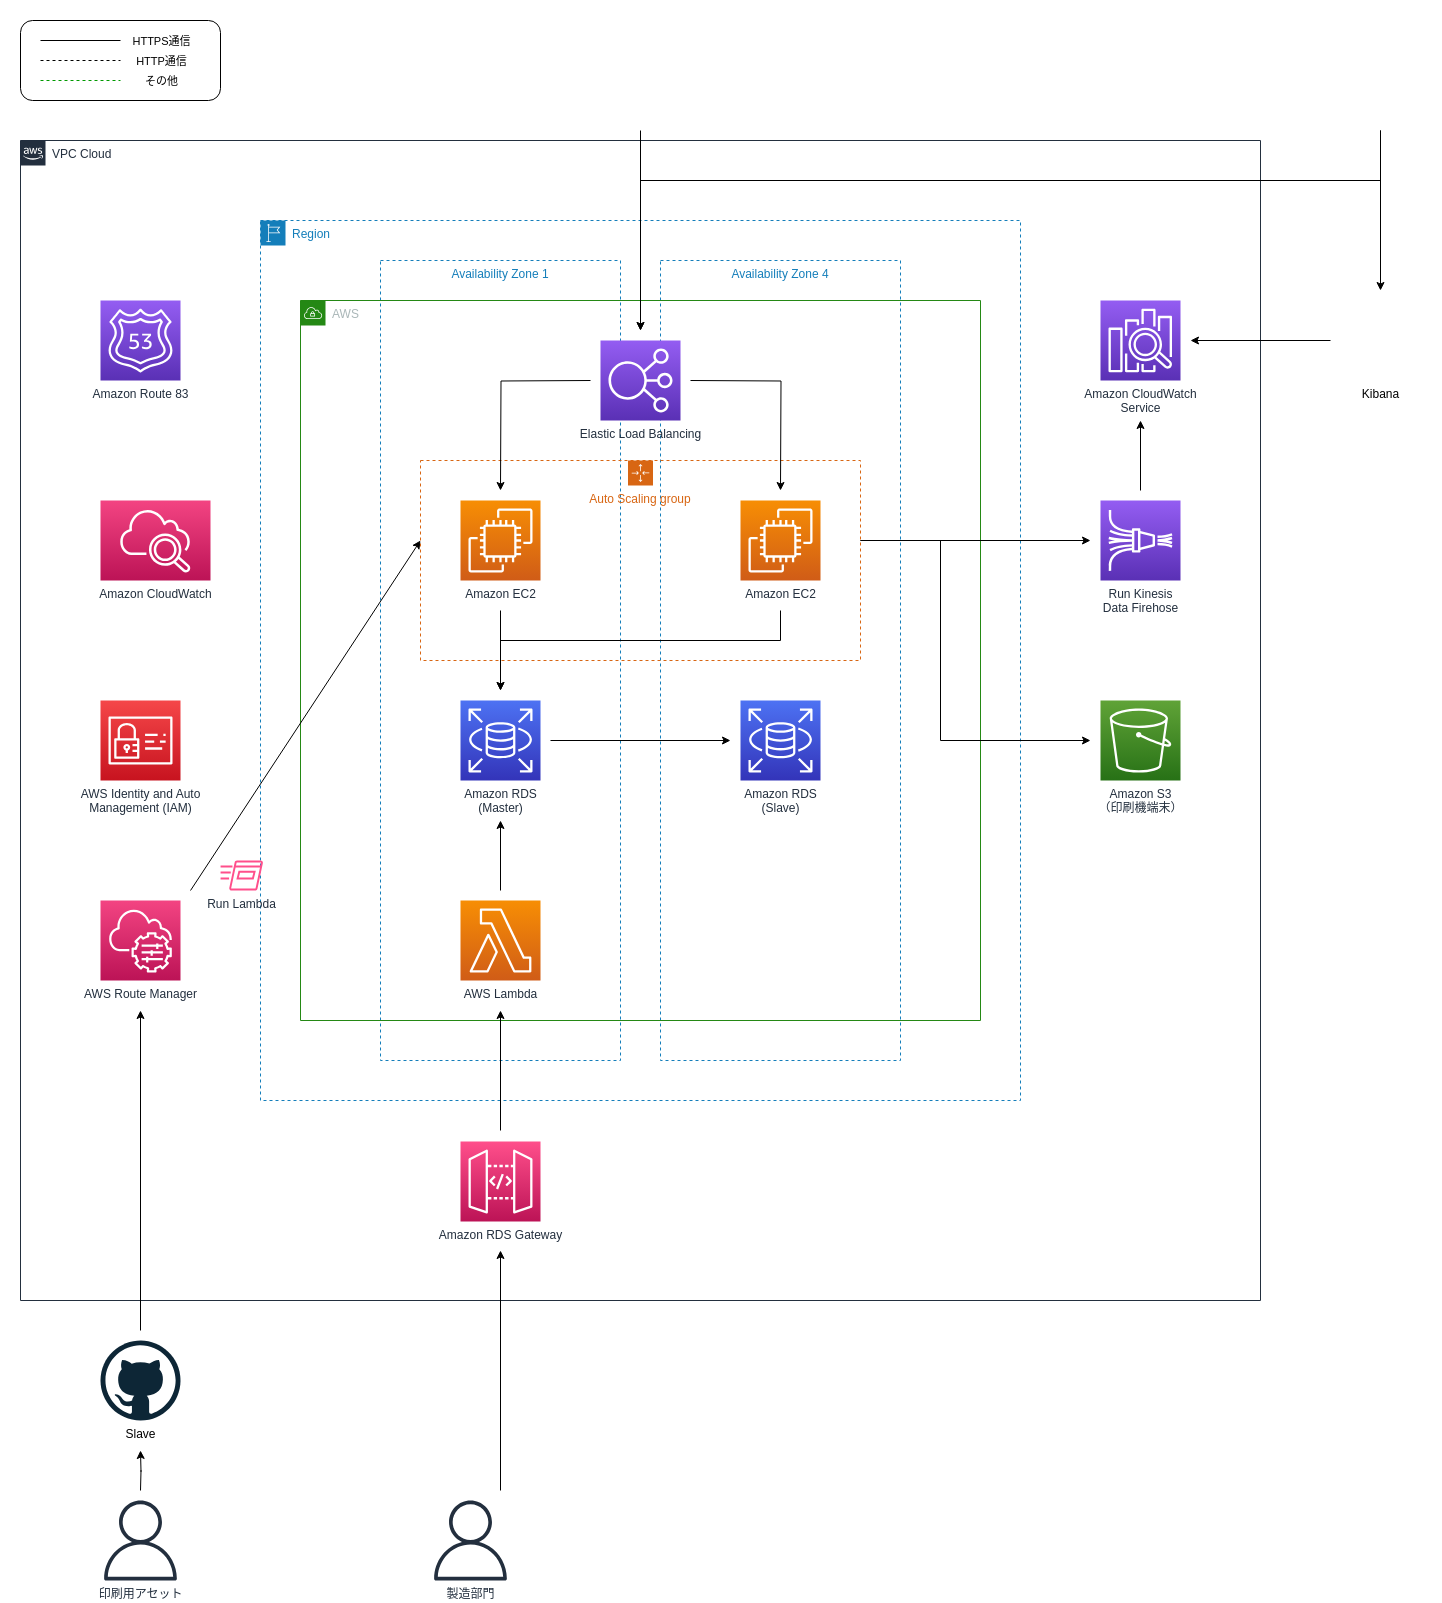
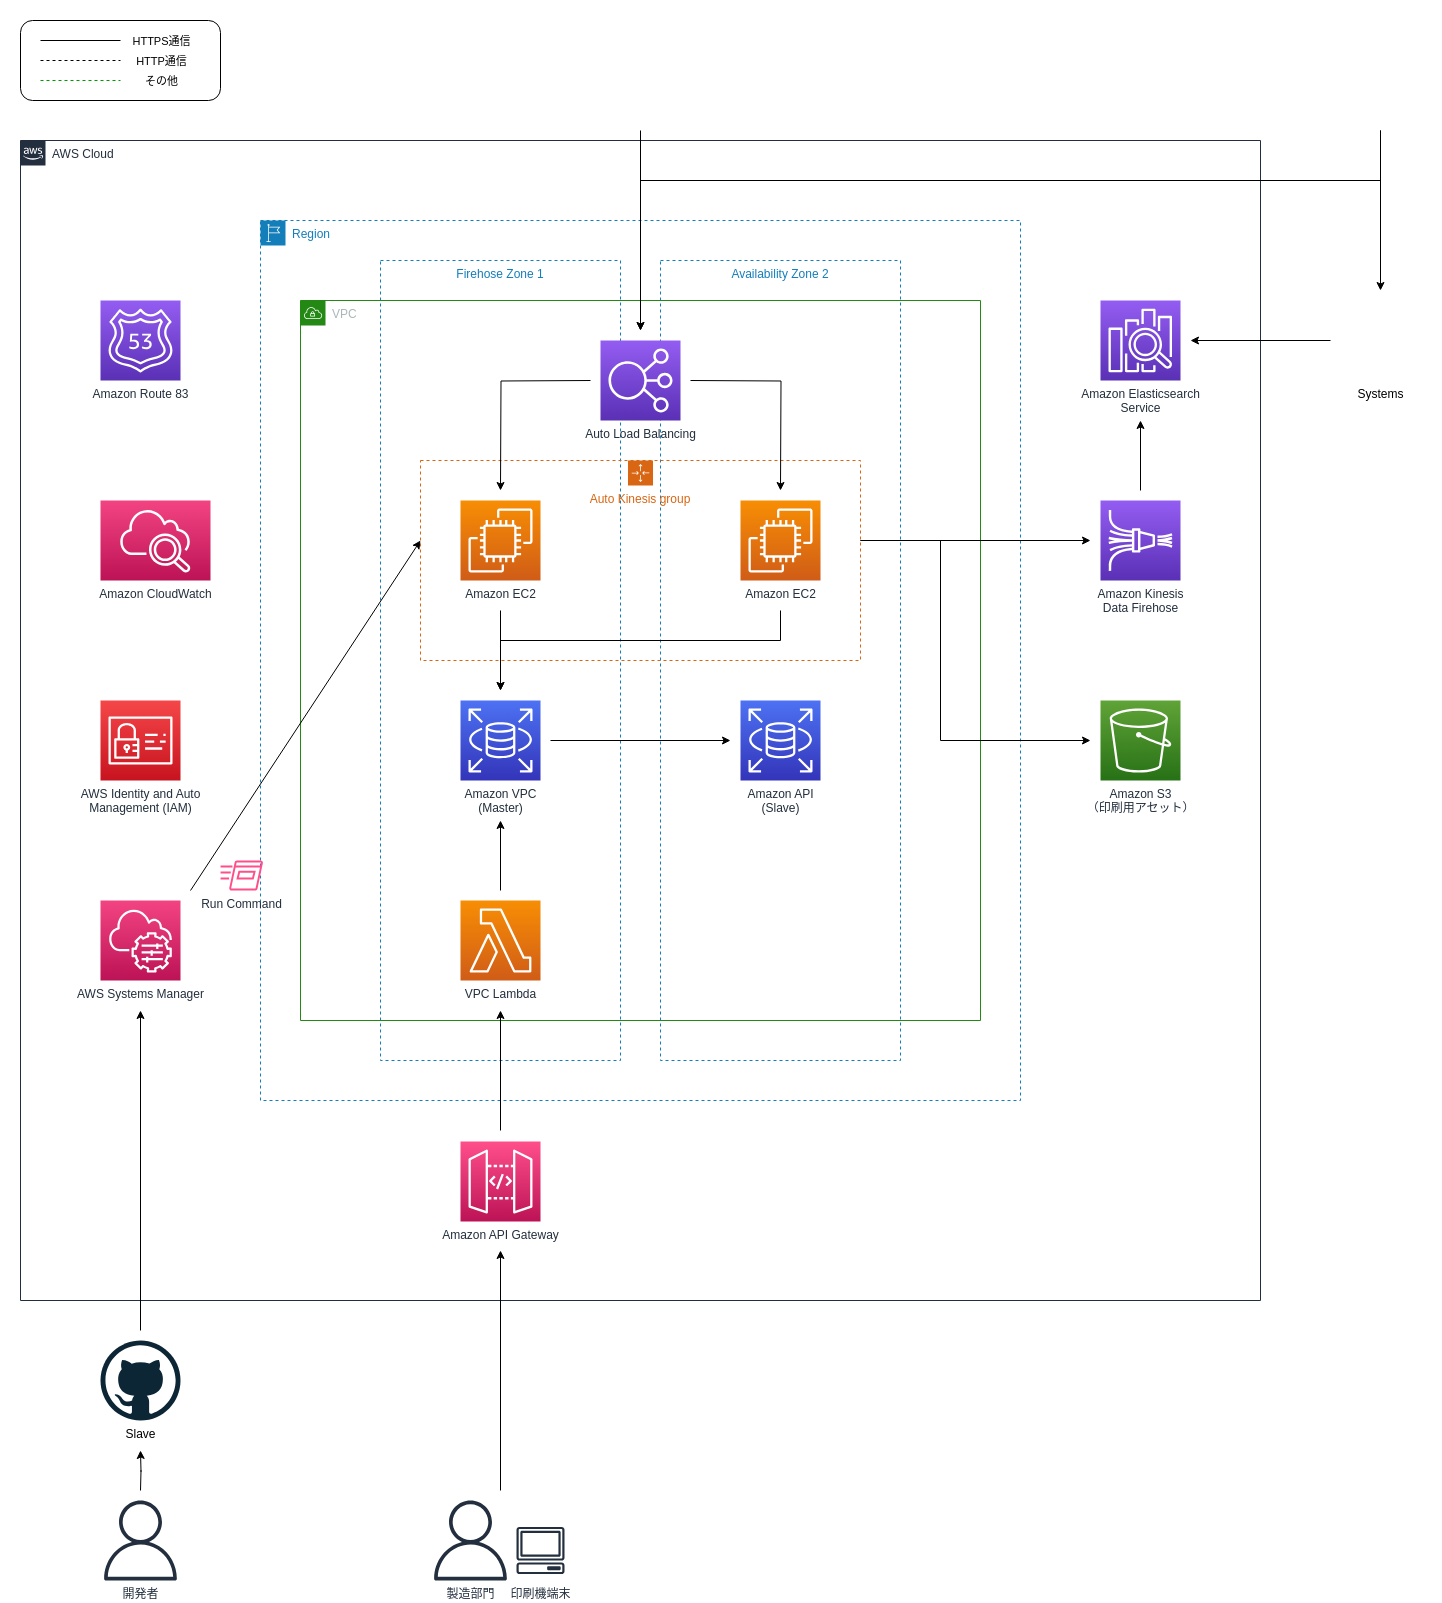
node "VPC Cloud": label "VPC Cloud" -> "AWS Cloud"
node "Availability Zone 1": label "Availability Zone 1" -> "Firehose Zone 1"
node "Availability Zone 4": label "Availability Zone 4" -> "Availability Zone 2"
node "AWS": label "AWS" -> "VPC"
node "Kibana": label "Kibana" -> "Systems"
node "Amazon CloudWatch Service": label "Amazon CloudWatch Service" -> "Amazon Elasticsearch Service"
node "Elastic Load Balancing": label "Elastic Load Balancing" -> "Auto Load Balancing"
node "Auto Scaling group": label "Auto Scaling group" -> "Auto Kinesis group"
node "Run Kinesis Data Firehose": label "Run Kinesis Data Firehose" -> "Amazon Kinesis Data Firehose"
node "Amazon RDS (Master)": label "Amazon RDS (Master)" -> "Amazon VPC (Master)"
node "Amazon RDS (Slave)": label "Amazon RDS (Slave)" -> "Amazon API (Slave)"
node "Amazon S3 （印刷機端末）": label "Amazon S3 （印刷機端末）" -> "Amazon S3 （印刷用アセット）"
node "Run Lambda": label "Run Lambda" -> "Run Command"
node "AWS Route Manager": label "AWS Route Manager" -> "AWS Systems Manager"
node "AWS Lambda": label "AWS Lambda" -> "VPC Lambda"
node "Amazon RDS Gateway": label "Amazon RDS Gateway" -> "Amazon API Gateway"
node "印刷機端末": added
node "印刷用アセット": label "印刷用アセット" -> "開発者"
